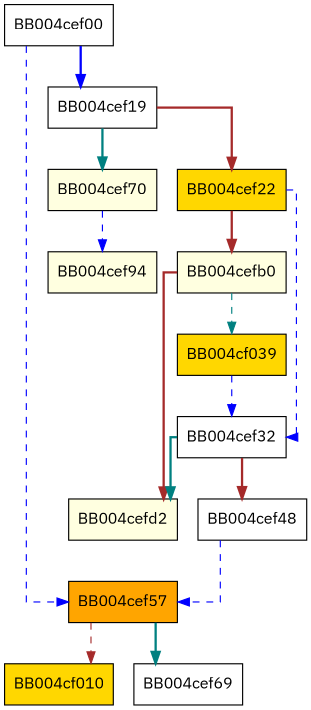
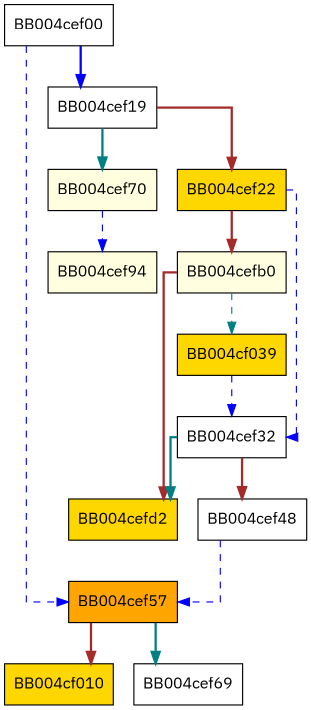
node "BB004cefd2": fillcolor lightyellow -> gold
edge "BB004cef57" -> "BB004cf010": style dashed -> bold
